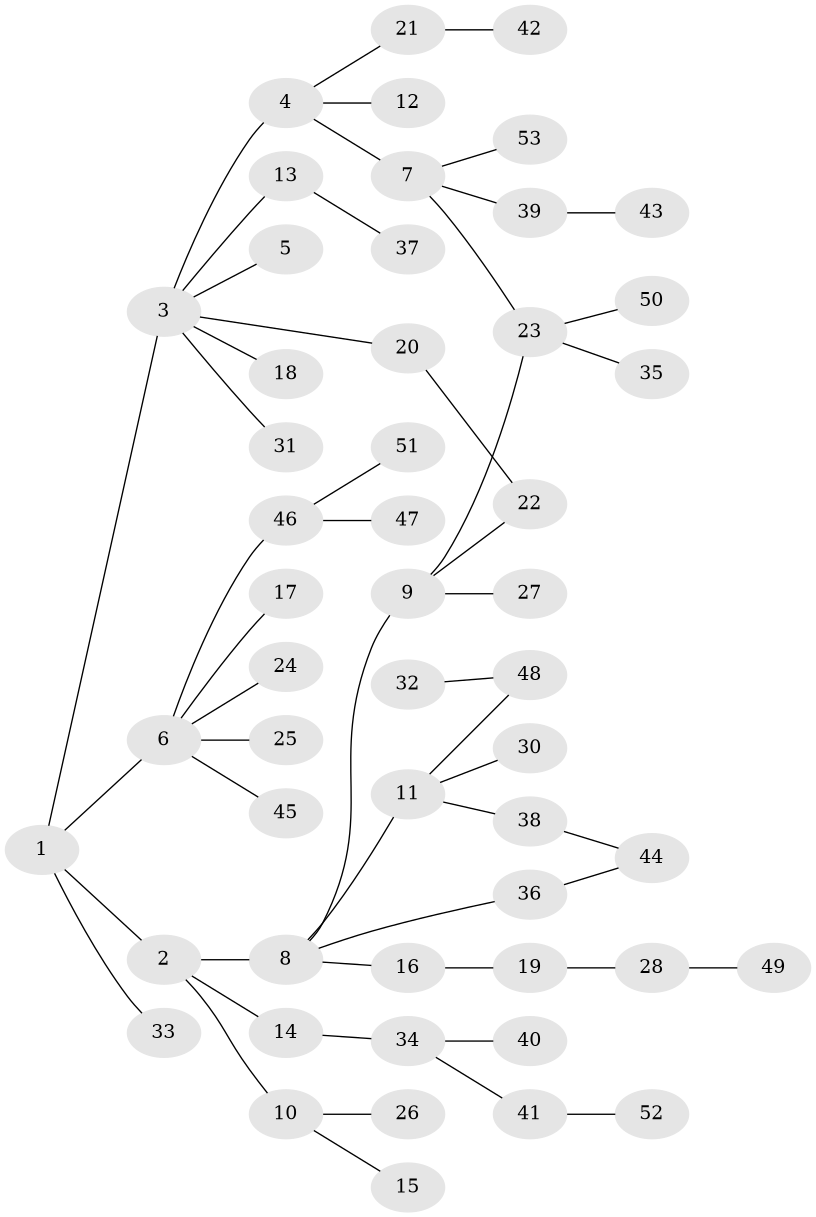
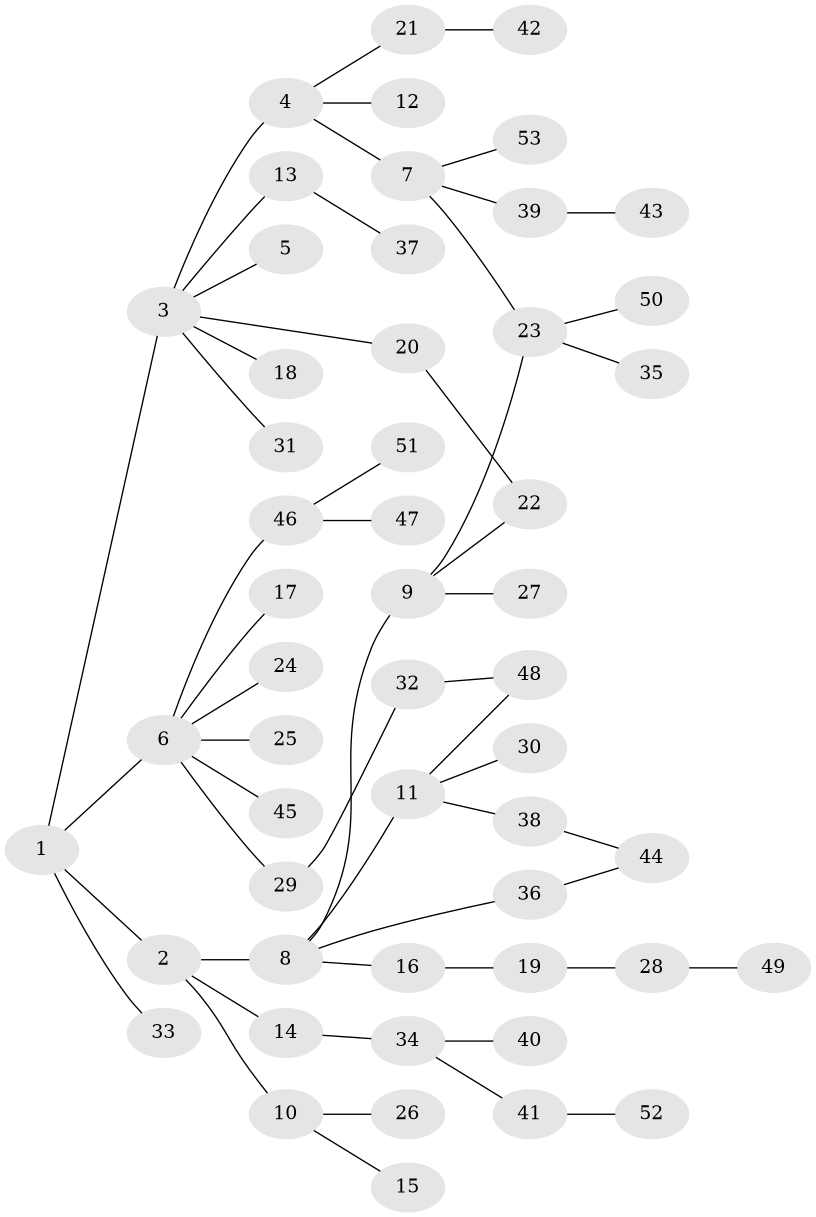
node "29": added
